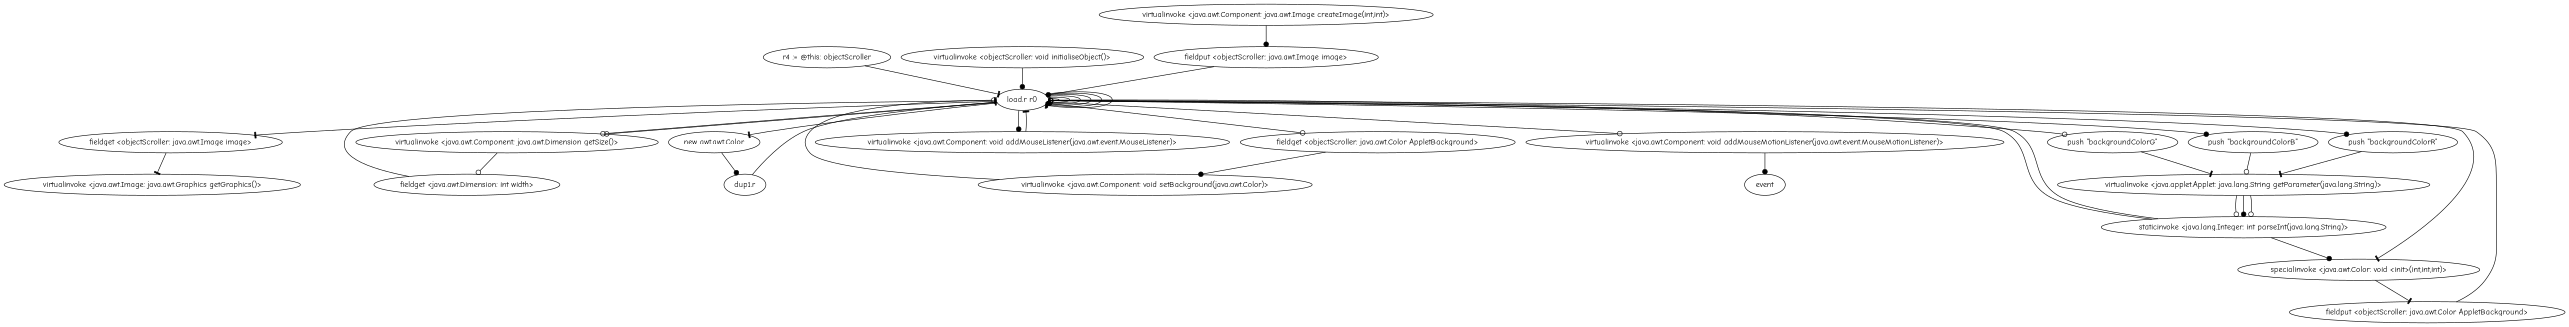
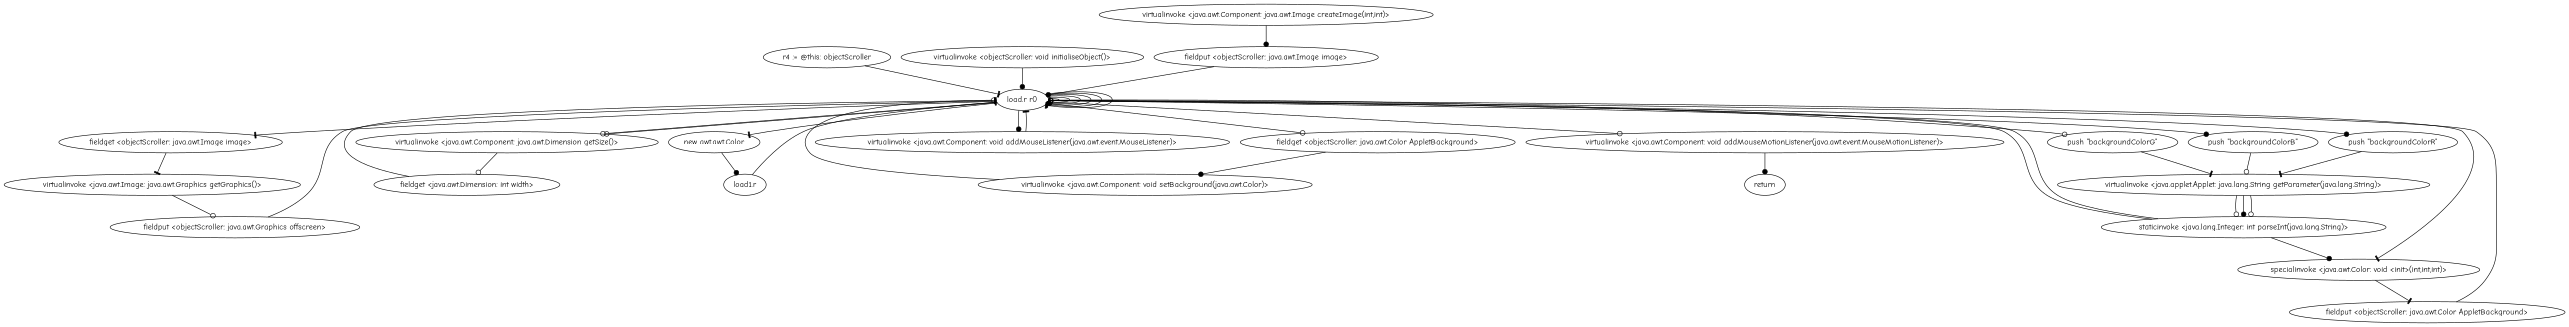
node "dup1.r": label "dup1.r" -> "load1.r"
node "event": label "event" -> "return"
node "fieldput <objectScroller: java.awt.Graphics offscreen>": added
